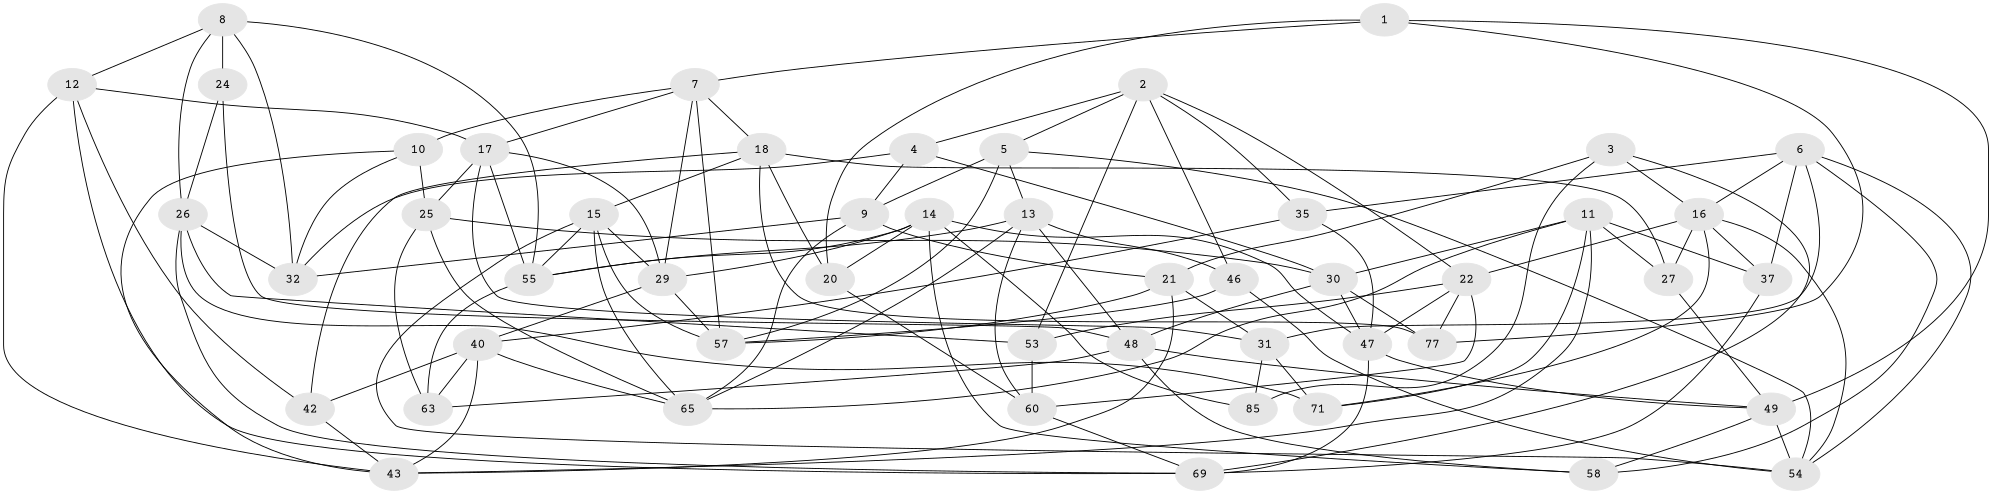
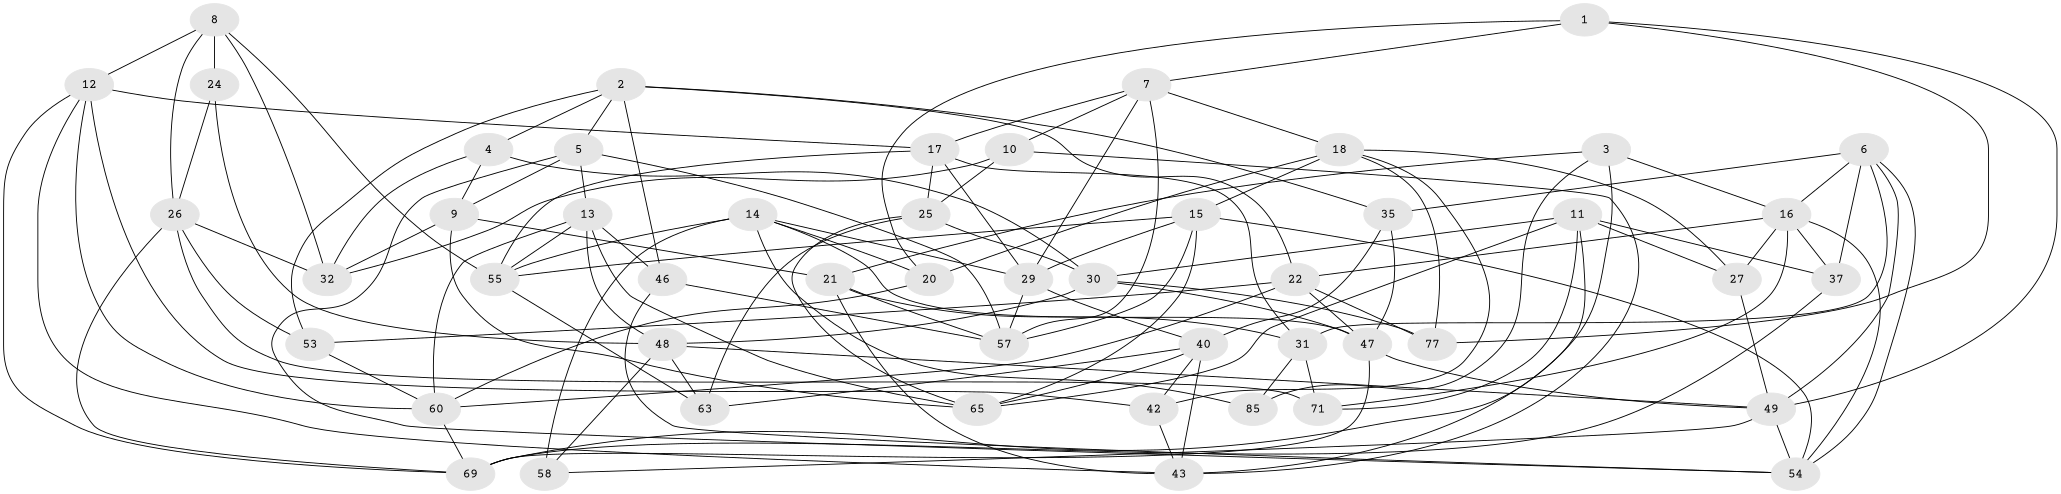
edge "12" -- "60": added
edge "6" -- "58": now "6" -- "49"
